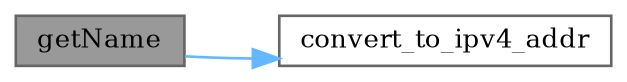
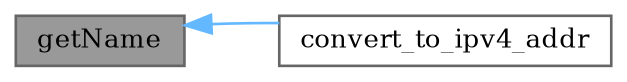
edge "getName" -> "convert_to_ipv4_addr": reversed
